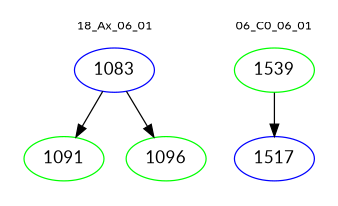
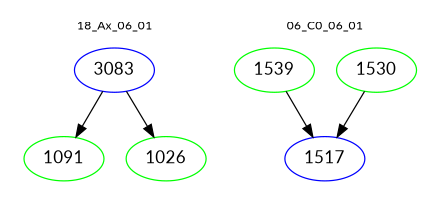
node "1083": label "1083" -> "3083"
node "1530": added
node "1096": label "1096" -> "1026"
